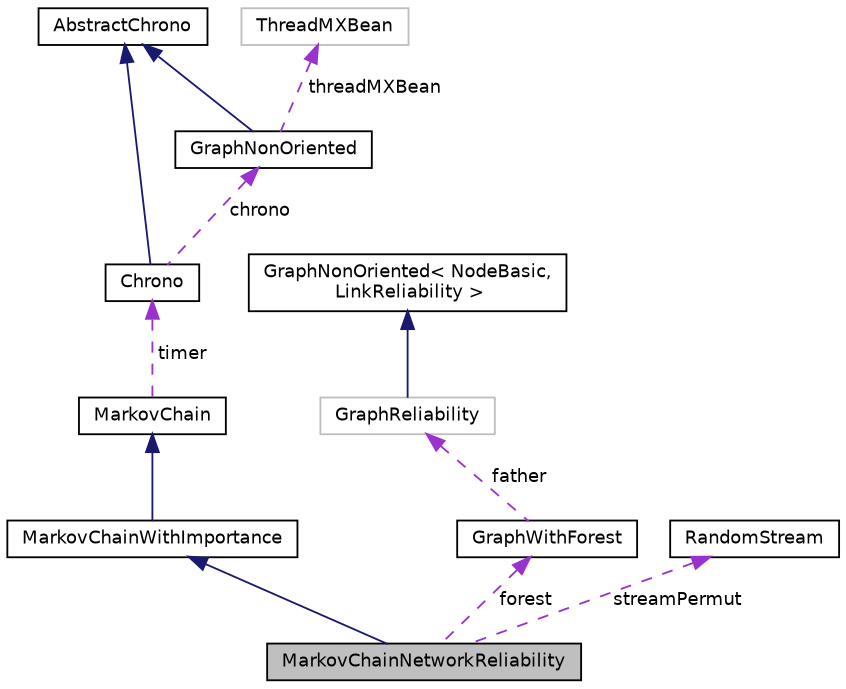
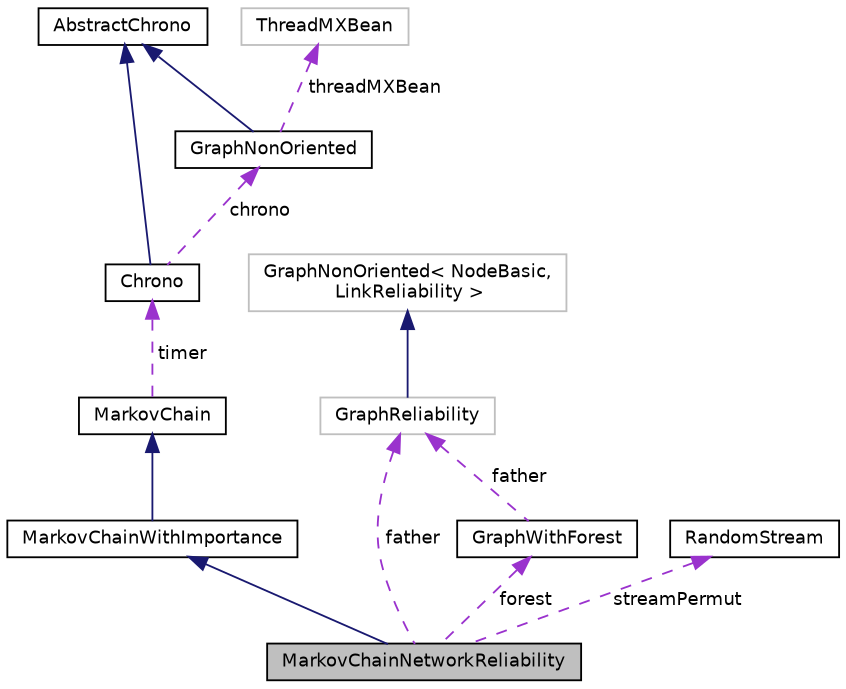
node "GraphNonOriented< NodeBasic, LinkReliability >": color black -> grey75
edge "MarkovChainNetworkReliability" -> "GraphReliability": added, label "father"
